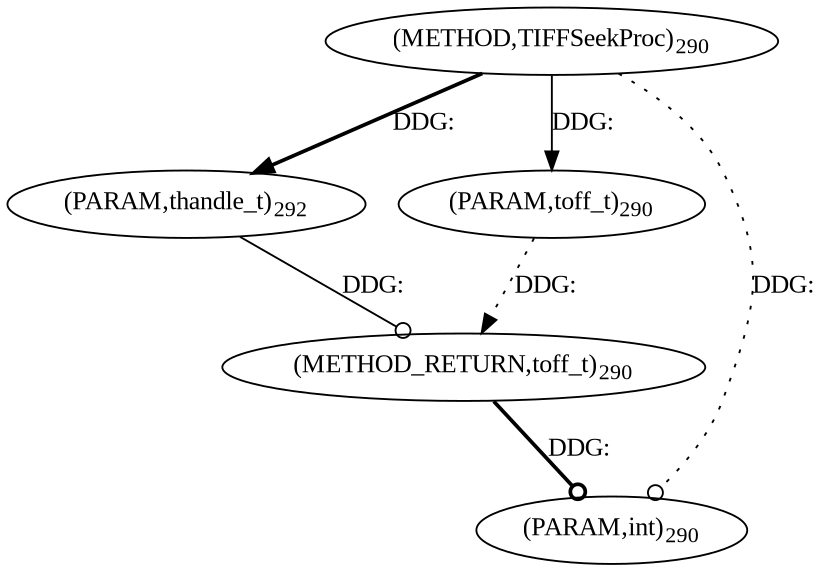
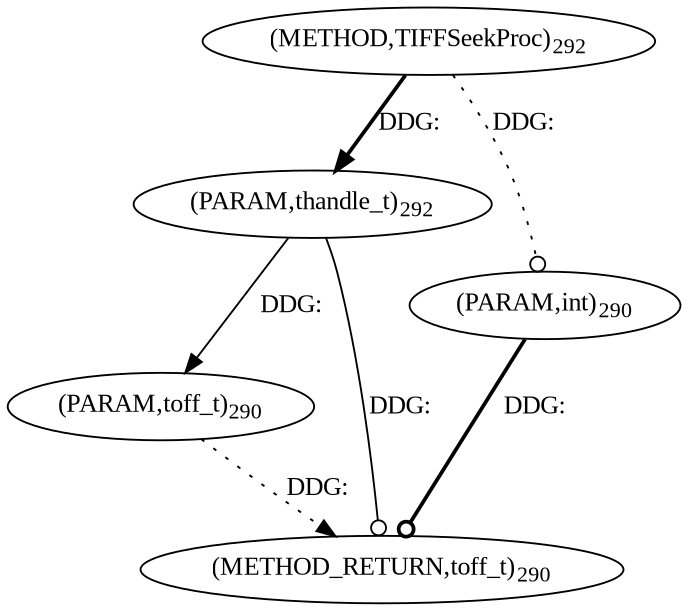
node "(METHOD,TIFFSeekProc)": text "290" -> "292"
edge "(METHOD,TIFFSeekProc)" -> "(PARAM,toff_t)": now "(PARAM,thandle_t)" -> "(PARAM,toff_t)"
edge "(METHOD_RETURN,toff_t)" -> "(PARAM,int)": reversed
